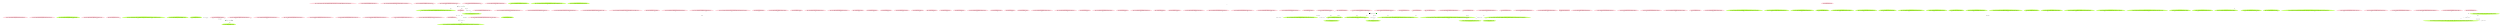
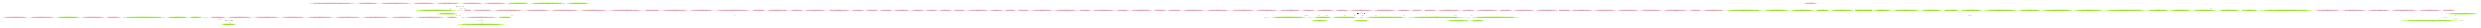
node "path: /Device/HarddiskVolume2/Windows/System32/powrprof.dll": shape ellipse -> box
node "path: /SystemRoot/System32/drivers/disk.sys": removed
